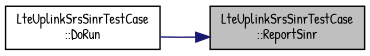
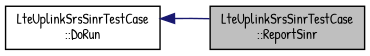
edge "LteUplinkSrsSinrTestCase ::DoRun" -> "LteUplinkSrsSinrTestCase ::ReportSinr": reversed
